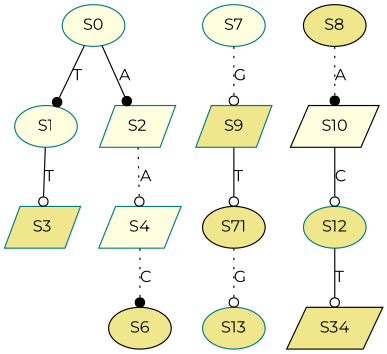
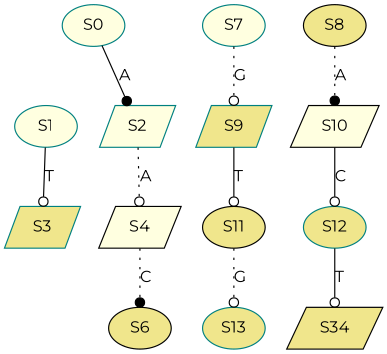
edge "S0" -> "S1": removed, label "T"
node "S4": color teal -> black
node "S71": label "S71" -> "S11"
